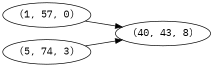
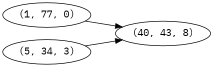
node "(1, 57, 0)": label "(1, 57, 0)" -> "(1, 77, 0)"
node "(5, 74, 3)": label "(5, 74, 3)" -> "(5, 34, 3)"
